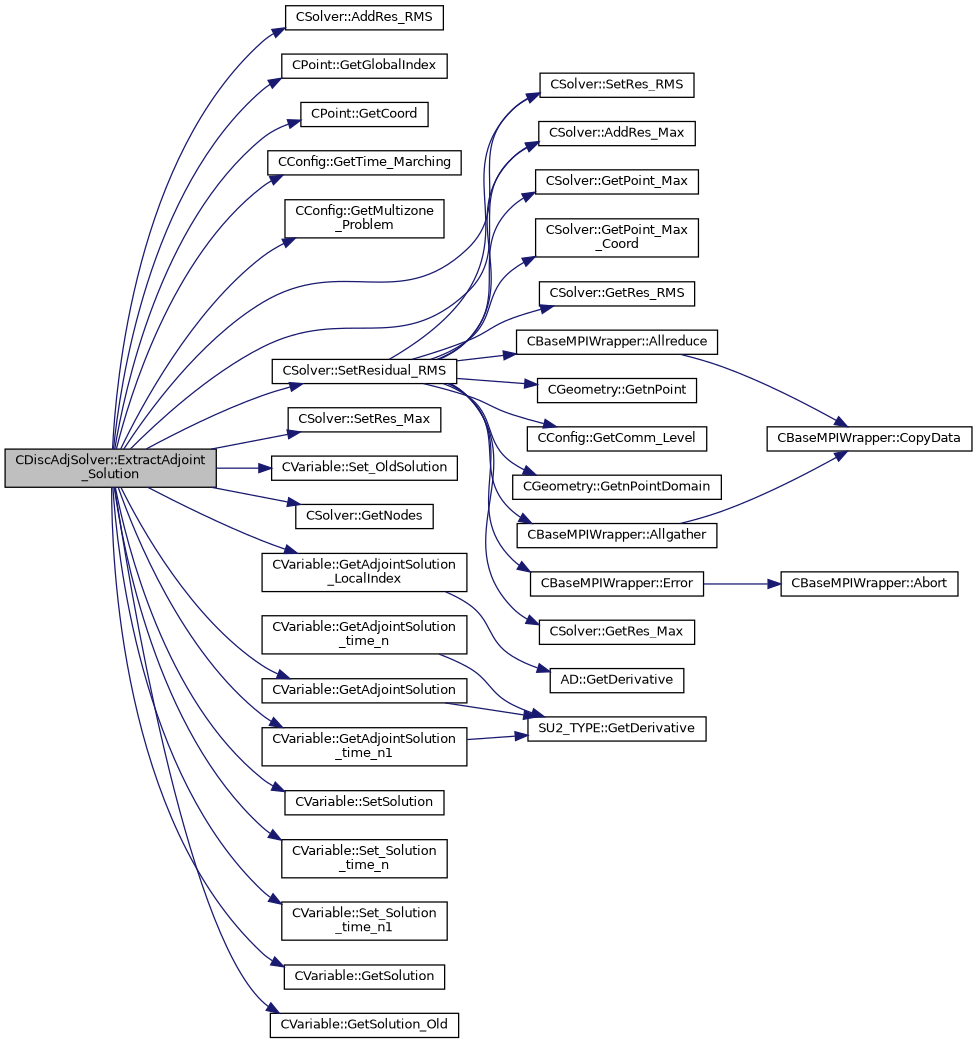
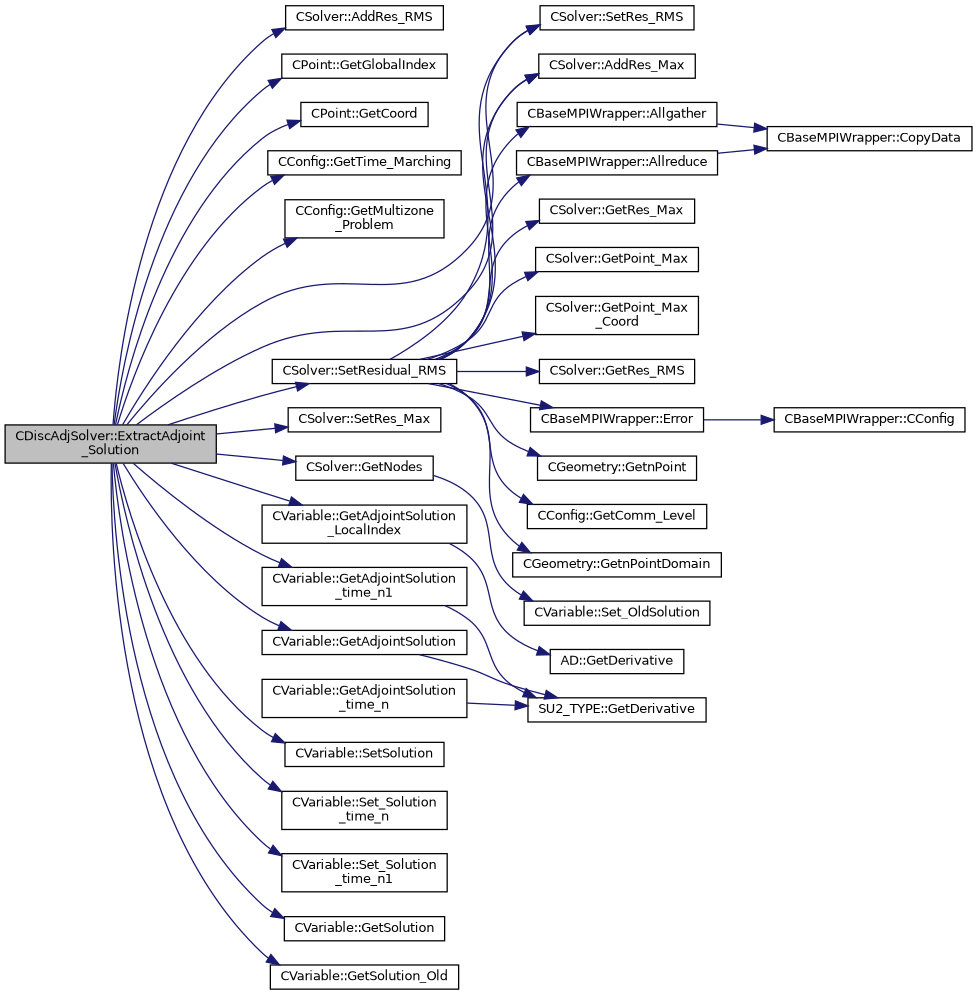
edge "CDiscAdjSolver::ExtractAdjoint _Solution" -> "CVariable::Set_OldSolution": now "CSolver::GetNodes" -> "CVariable::Set_OldSolution"
node "CBaseMPIWrapper::Abort": label "CBaseMPIWrapper::Abort" -> "CBaseMPIWrapper::CConfig"
